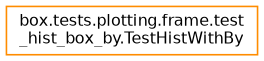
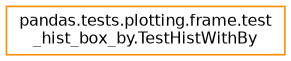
node "box.tests.plotting.frame.test _hist_box_by.TestHistWithBy": label "box.tests.plotting.frame.test _hist_box_by.TestHistWithBy" -> "pandas.tests.plotting.frame.test _hist_box_by.TestHistWithBy"
